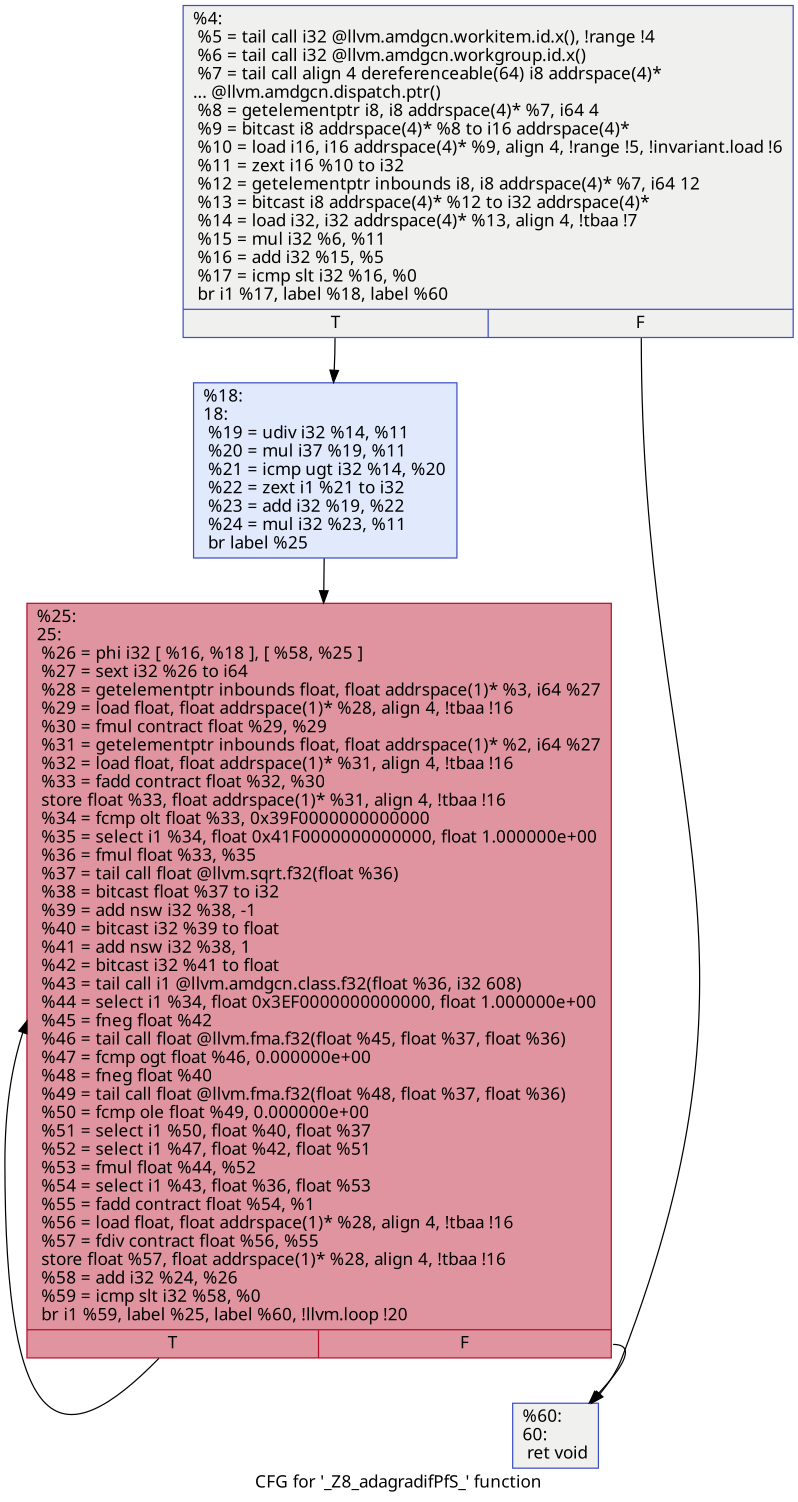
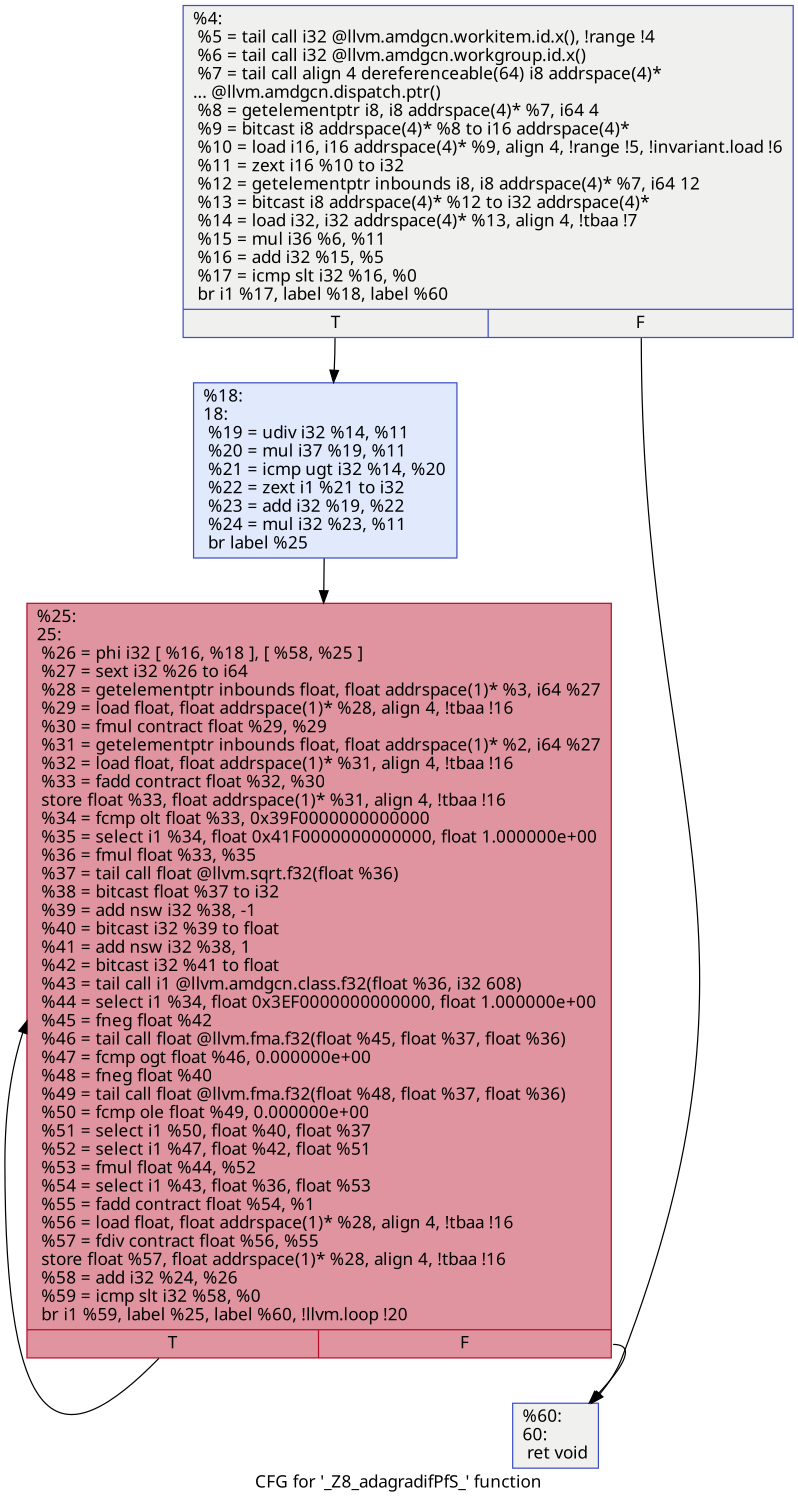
node "%4:": text "%15 = mul i32 %6, %11" -> "%15 = mul i36 %6, %11"
